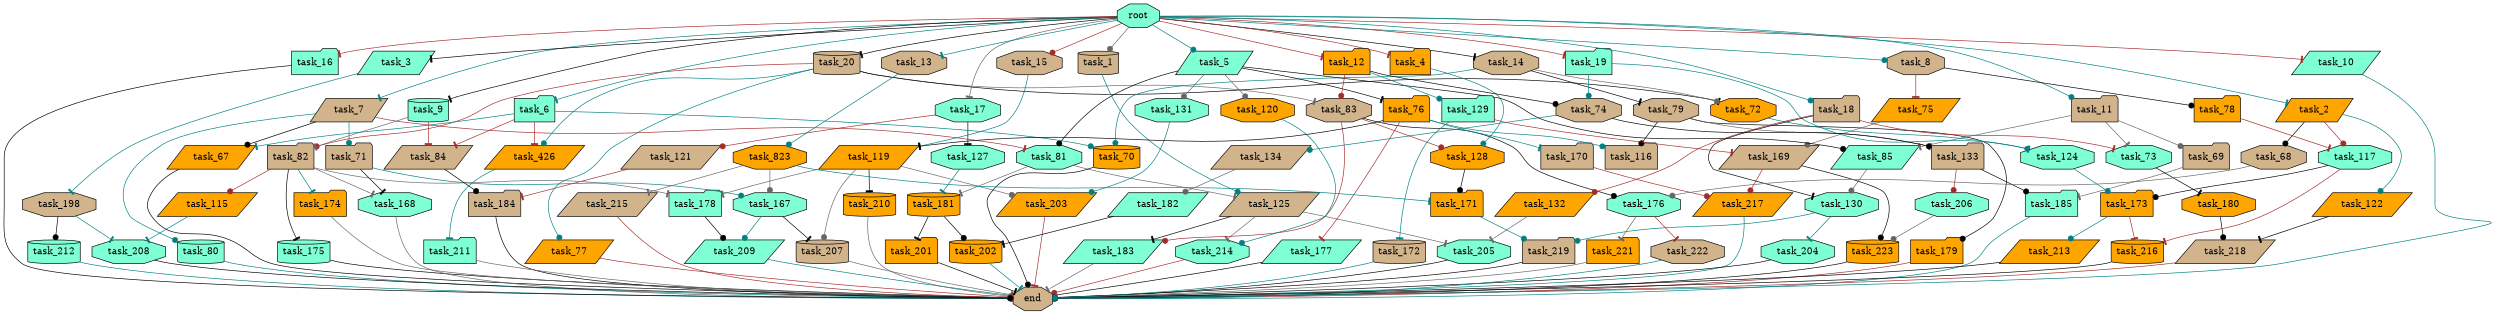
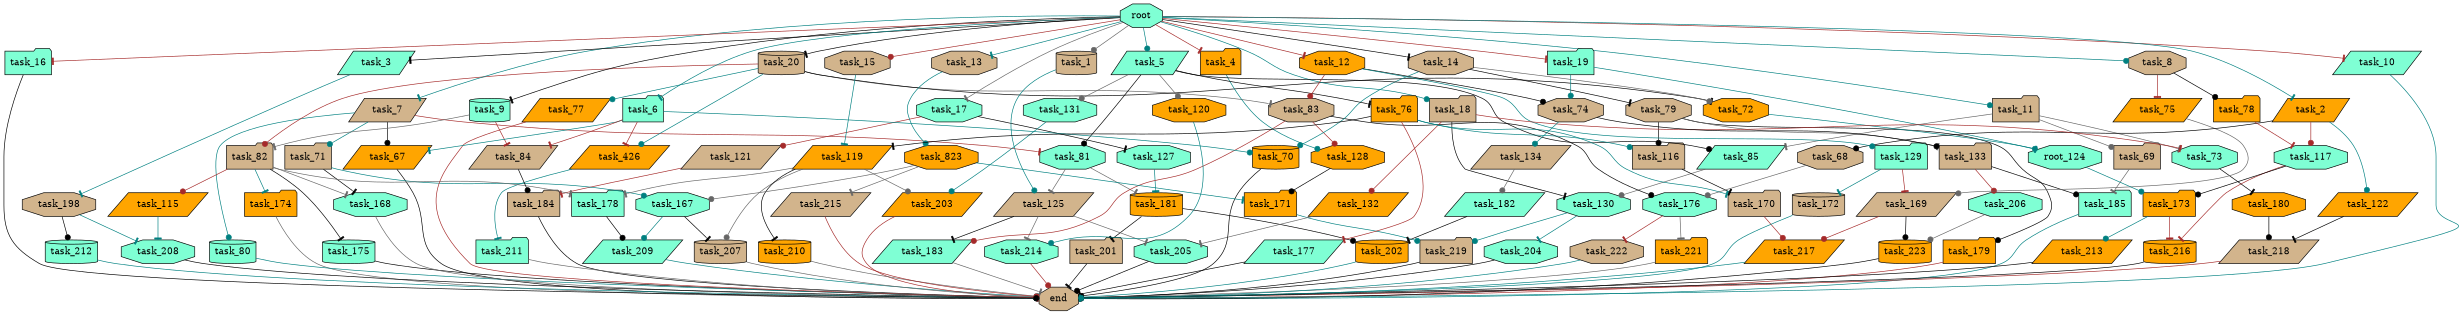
node "task_12": shape folder -> octagon
node "task_124": label "task_124" -> "root_124"
edge "task_116" -> "task_170": added
node "task_201": fillcolor orange -> tan
